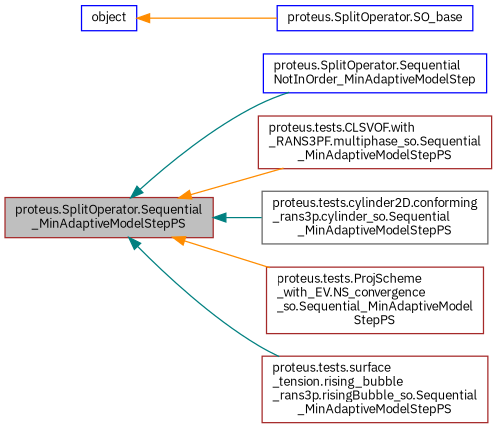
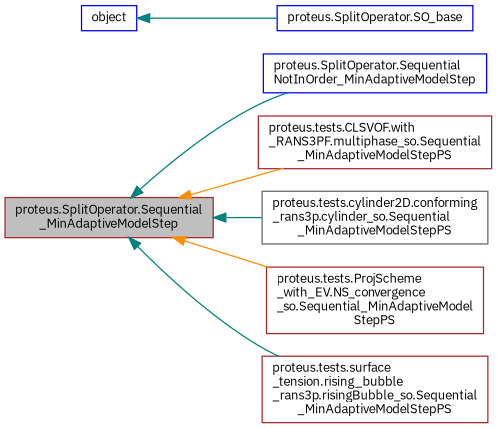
edge "proteus.SplitOperator.SO_base" -> "object": color darkorange -> teal
node "proteus.SplitOperator.Sequential _MinAdaptiveModelStepPS": label "proteus.SplitOperator.Sequential _MinAdaptiveModelStepPS" -> "proteus.SplitOperator.Sequential _MinAdaptiveModelStep"
